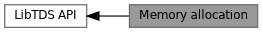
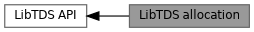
node "Memory allocation": label "Memory allocation" -> "LibTDS allocation"
